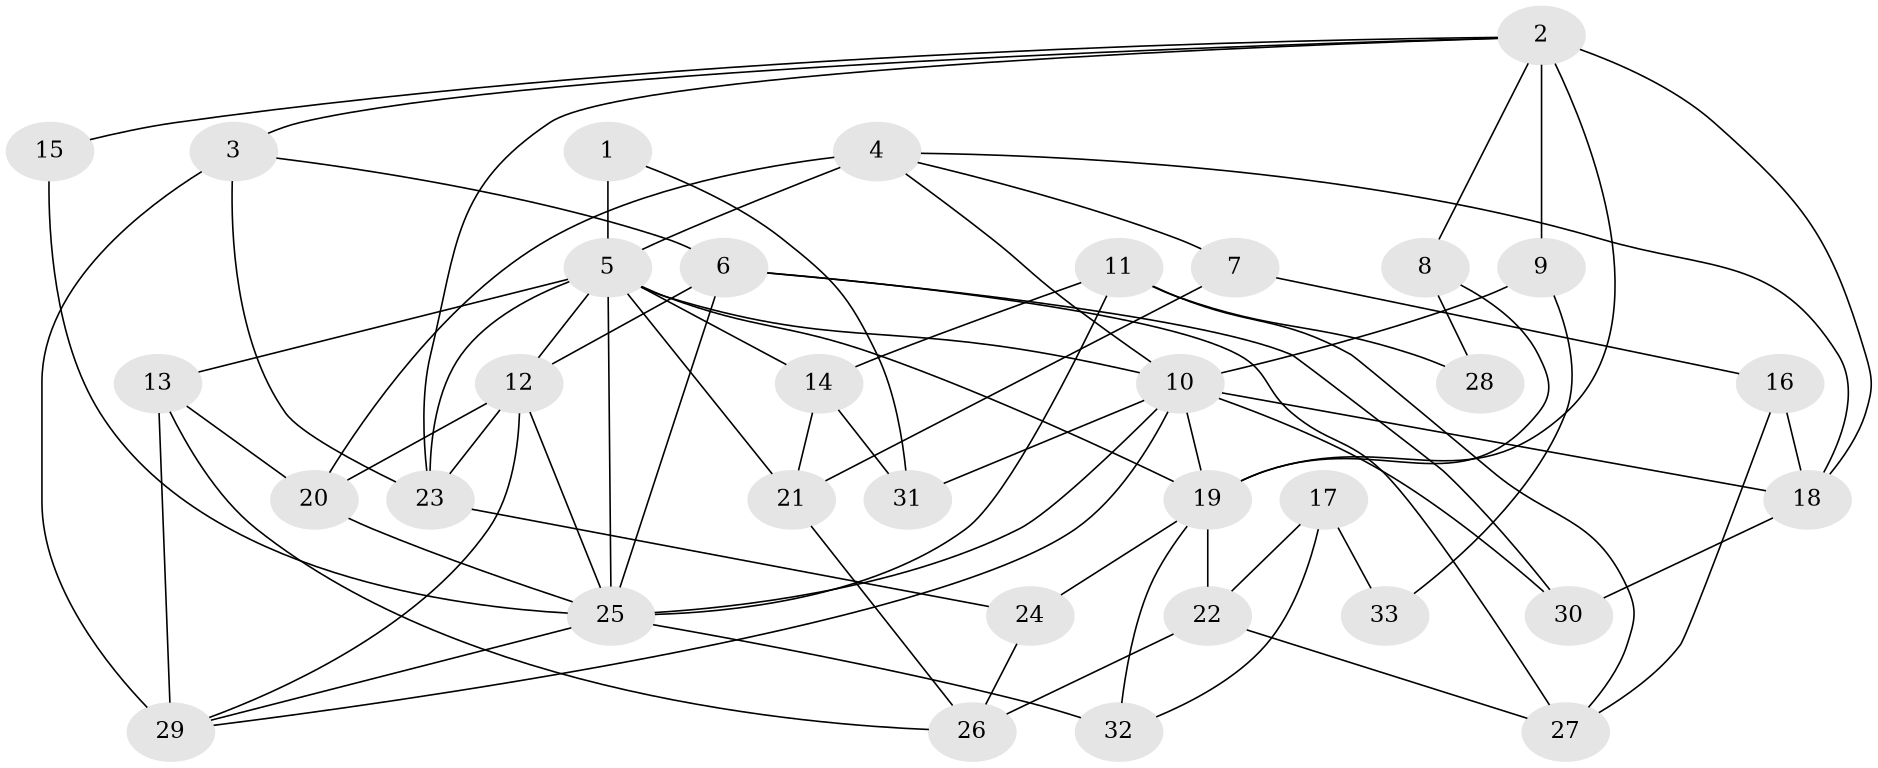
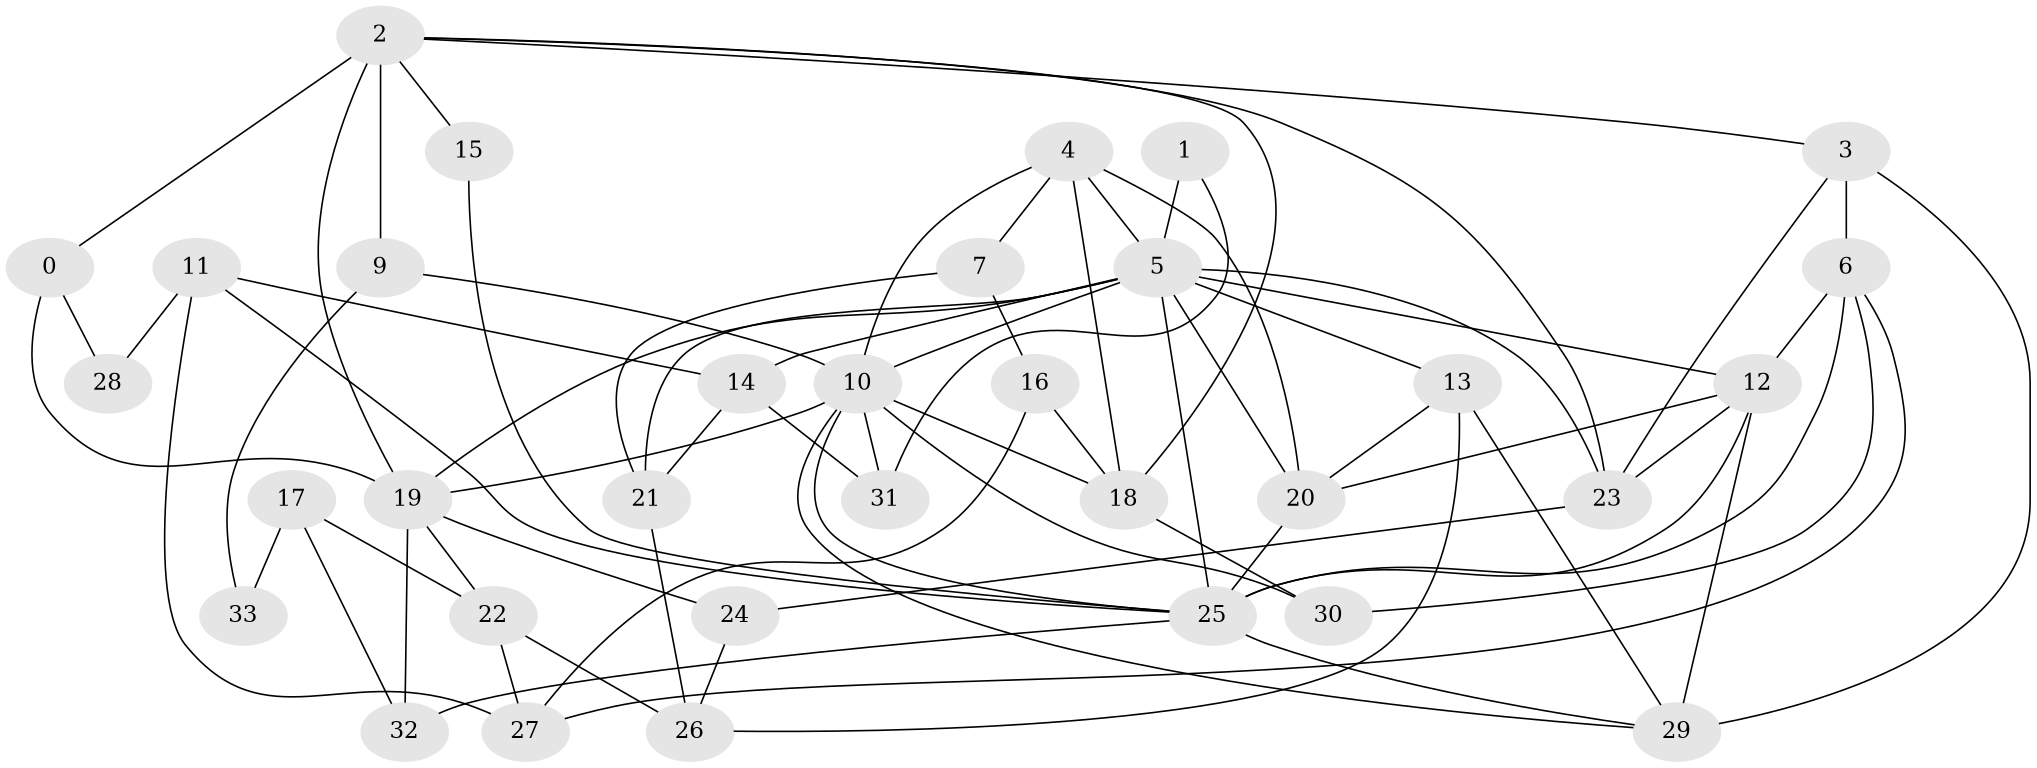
node "8": label "8" -> "0"
edge "5" -- "20": added
